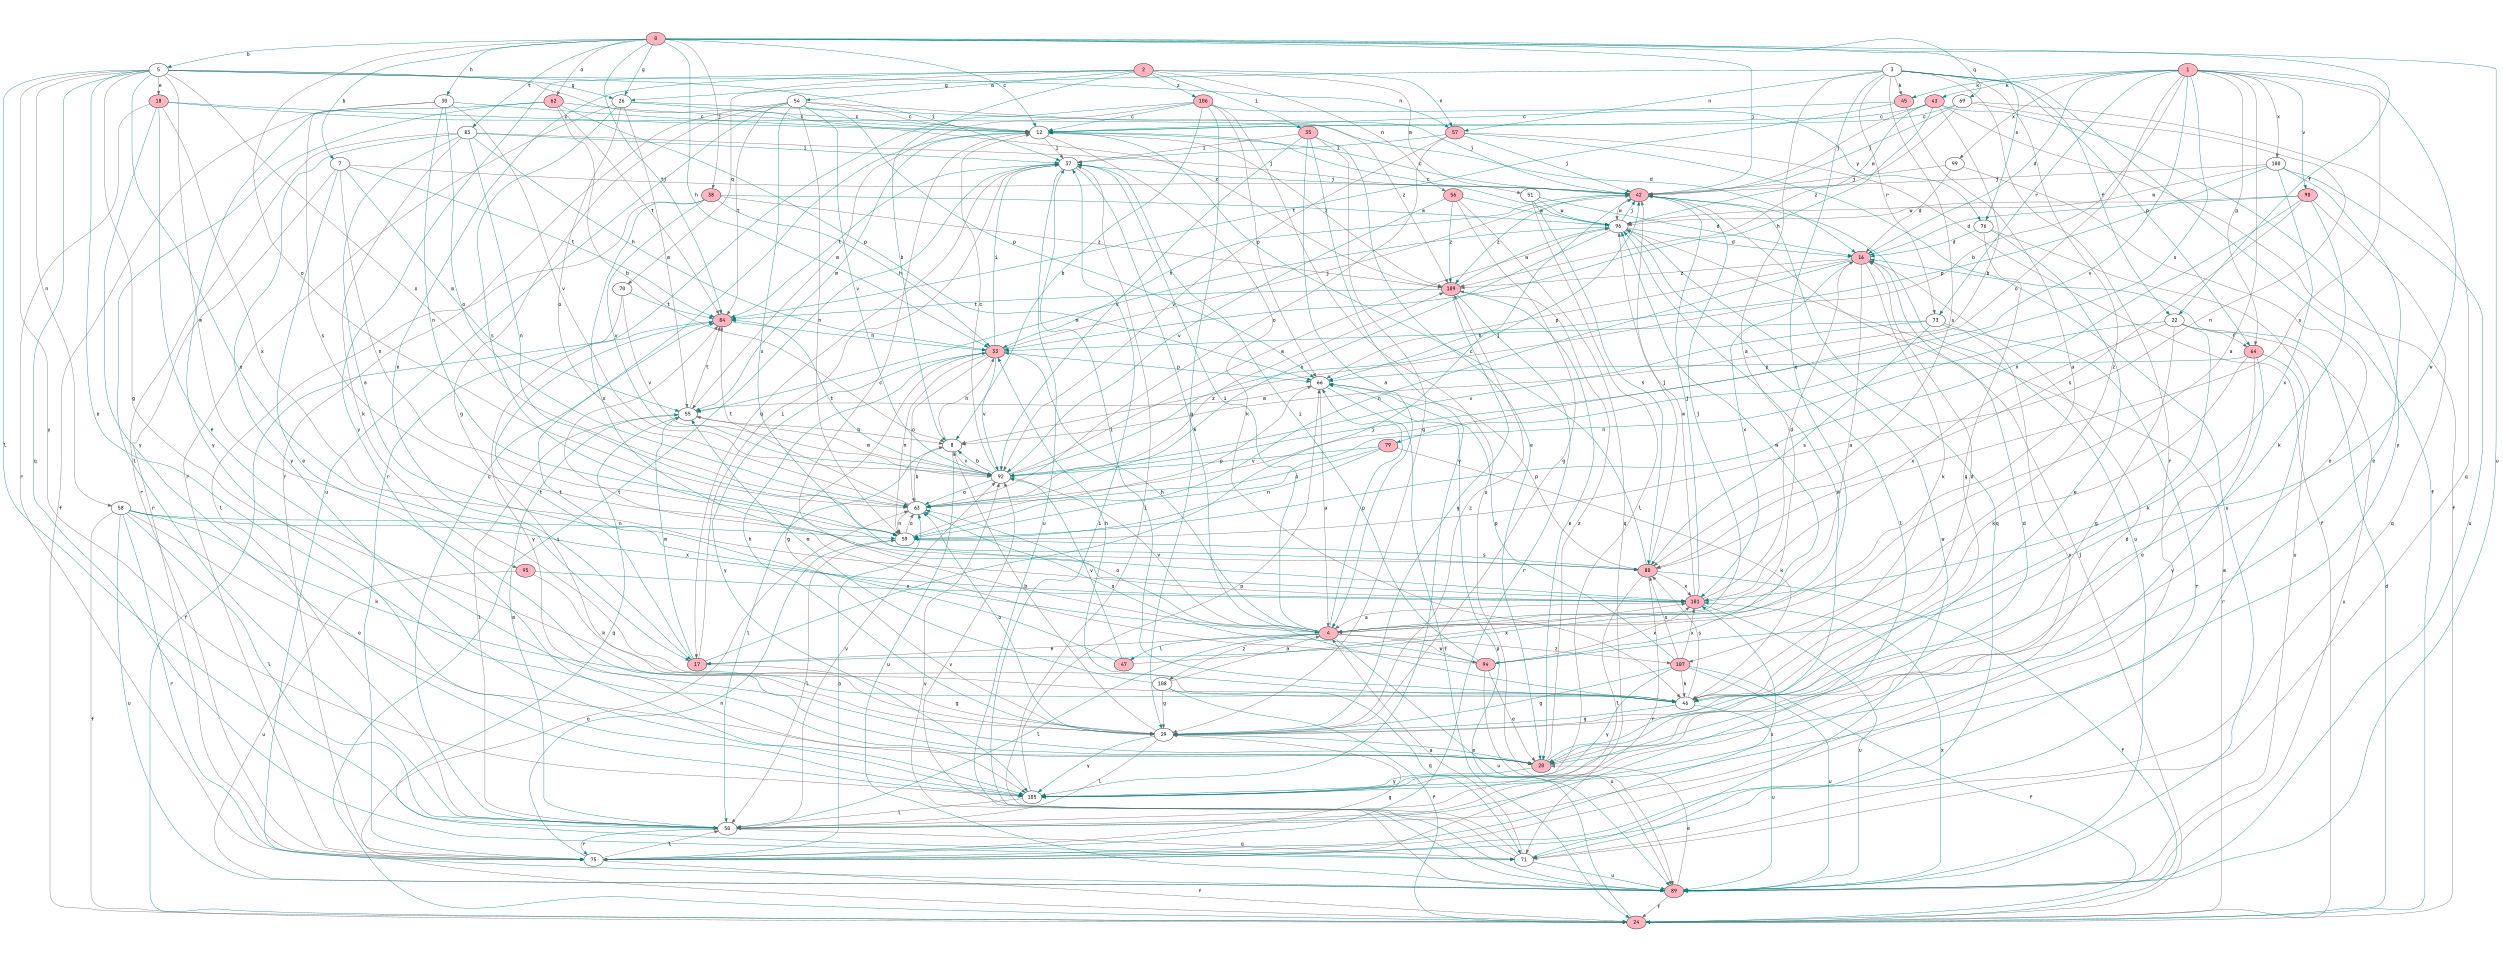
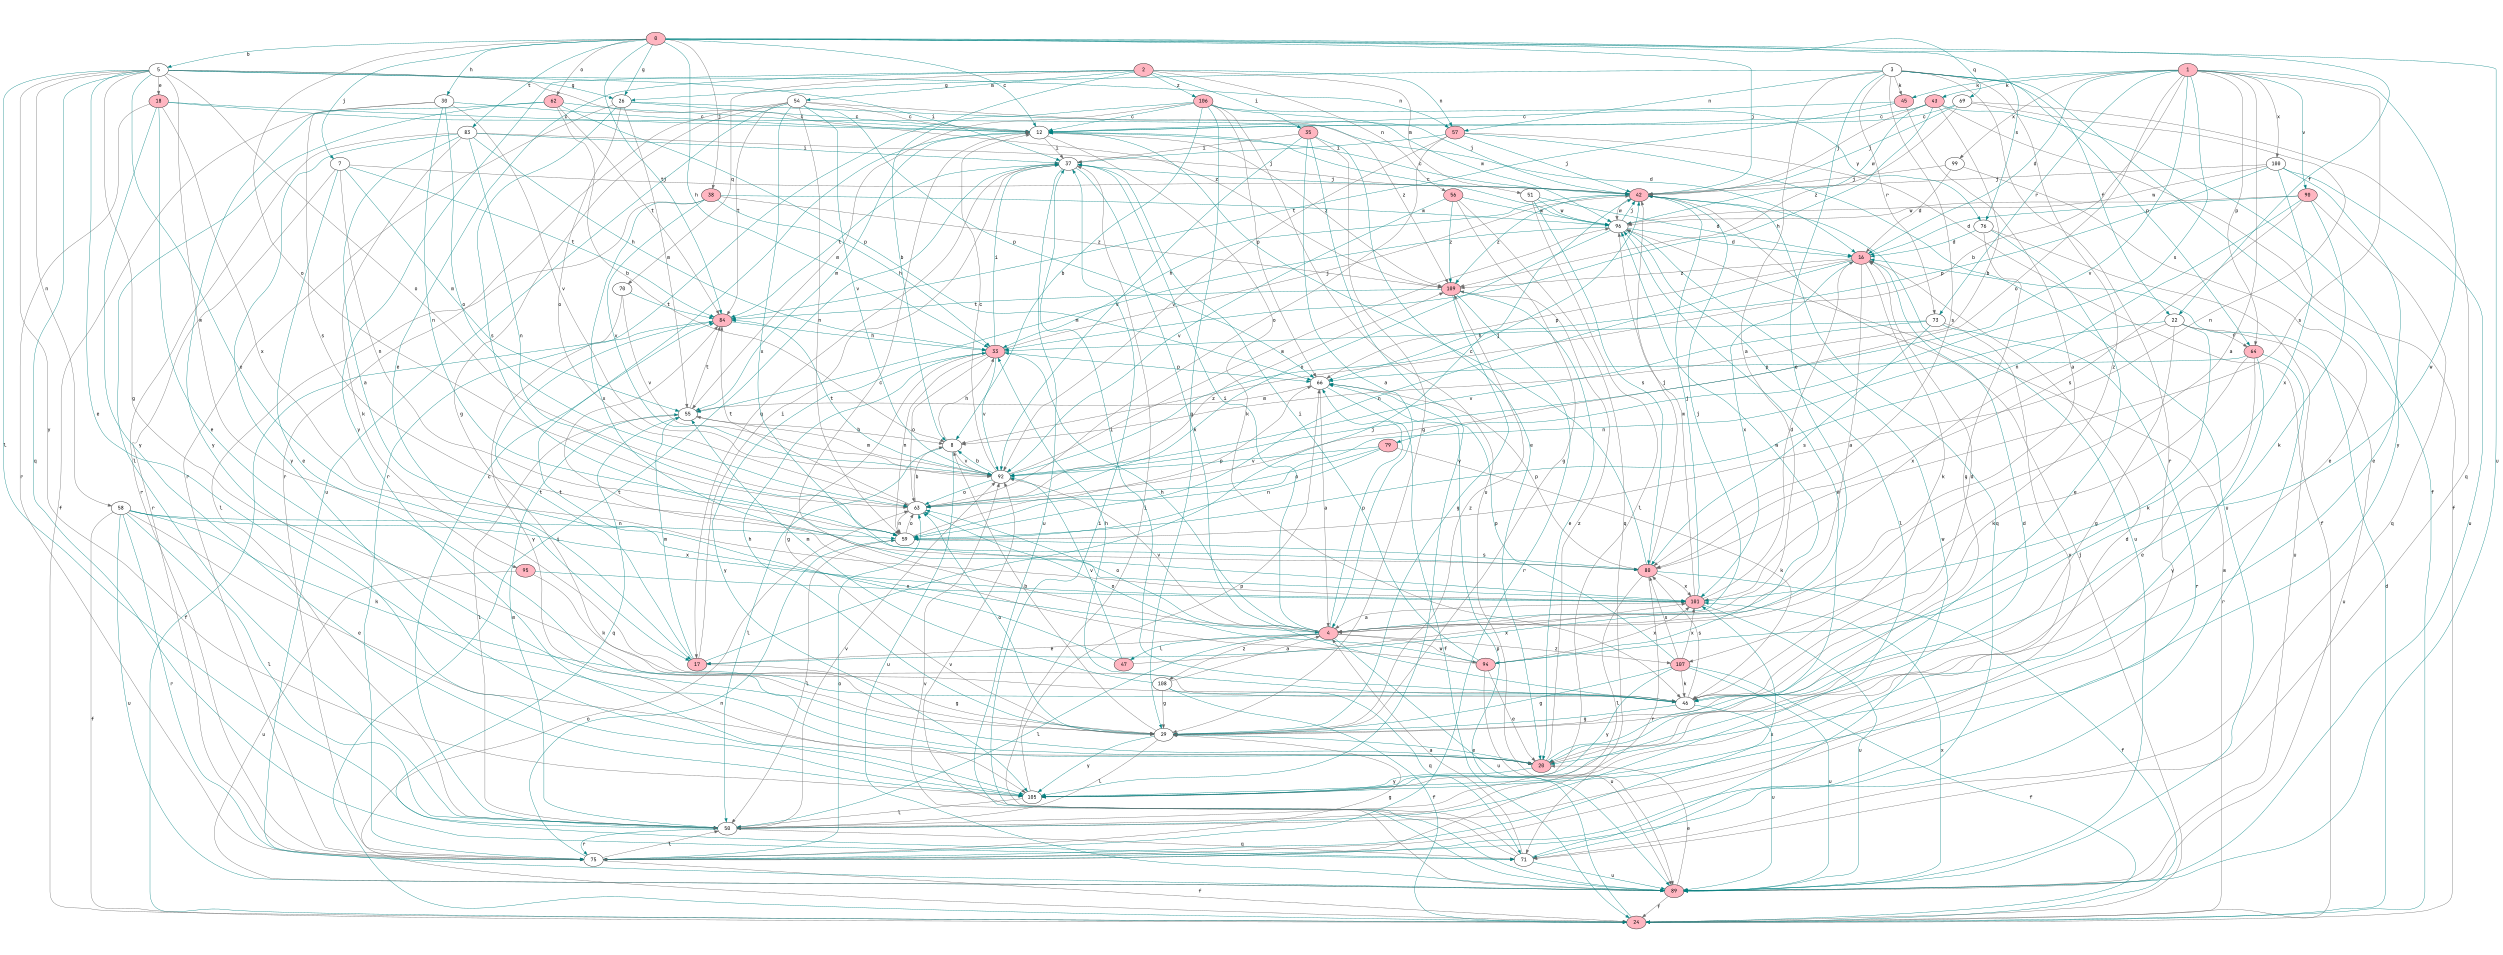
edge "0" -> "7": label "b" -> "j"
edge "109" -> "96": now "106" -> "96"
